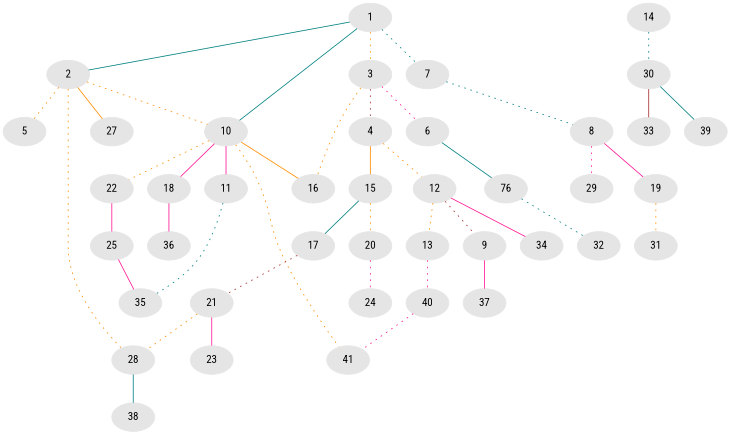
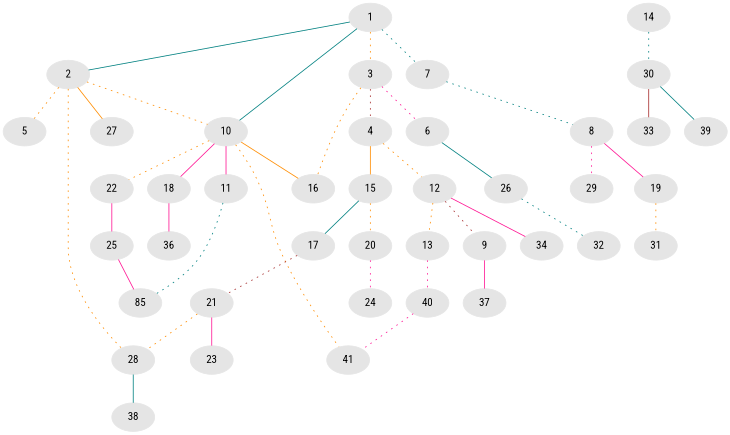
node "76": label "76" -> "26"
node "35": label "35" -> "85"
